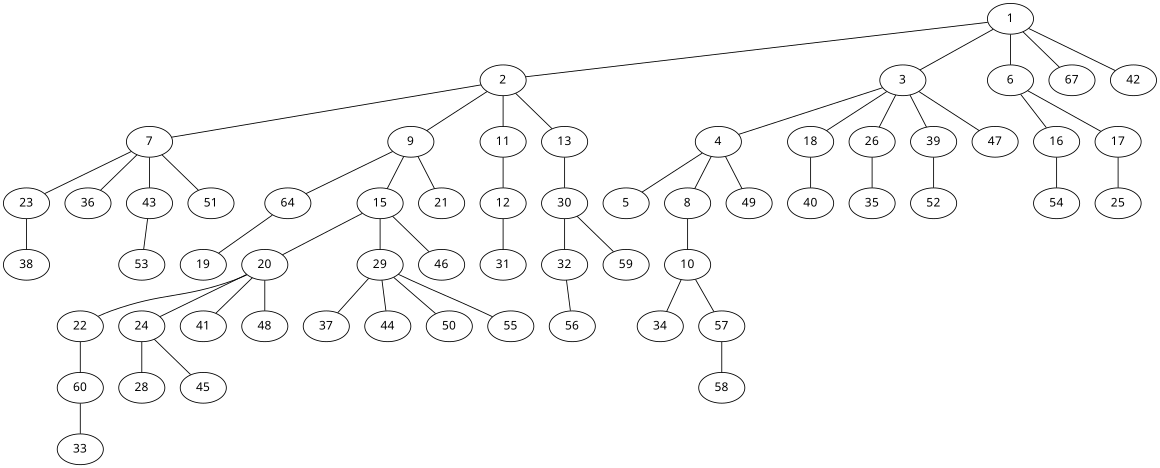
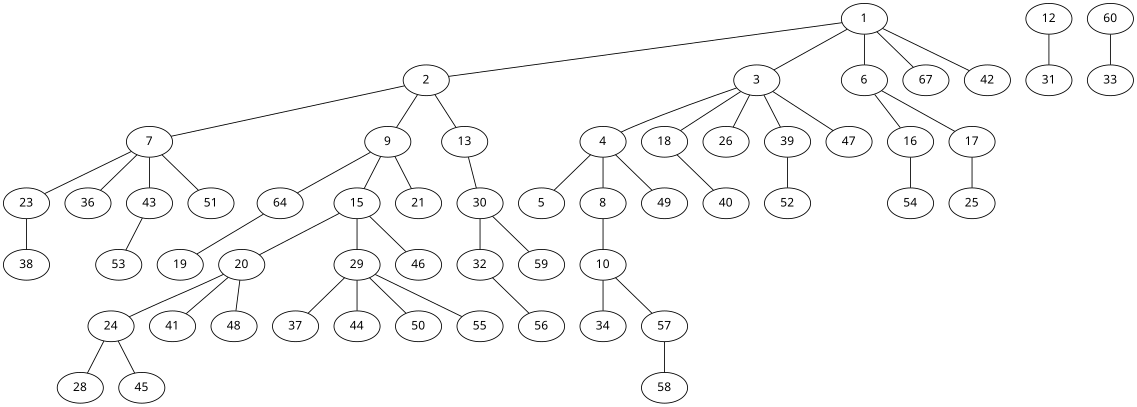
node "11": removed
node "35": removed
node "22": removed
